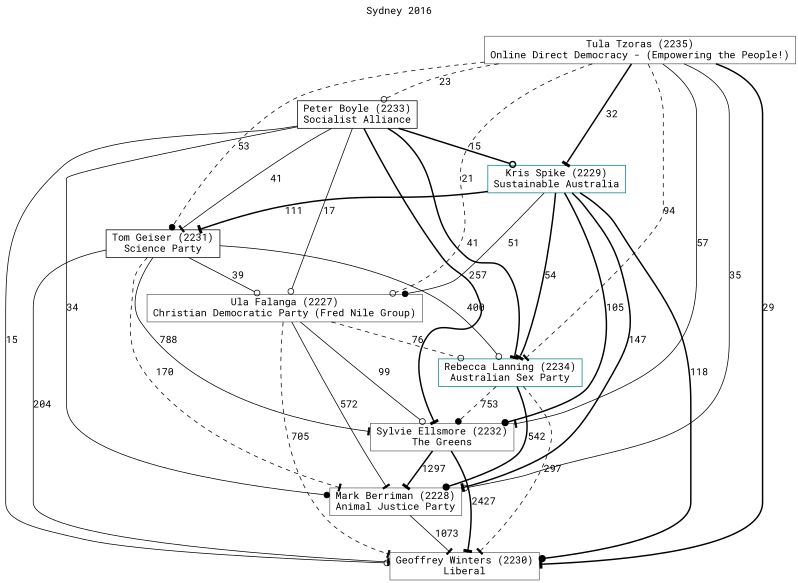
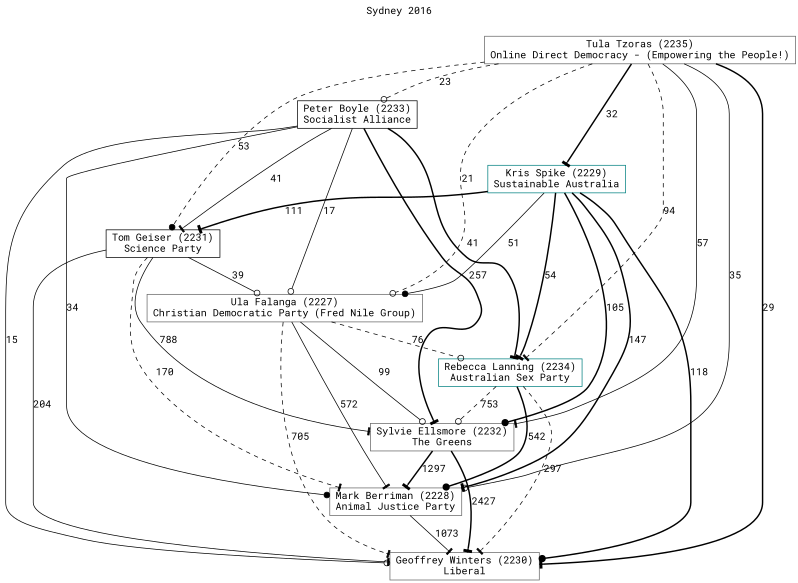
edge "Peter Boyle (2233) Socialist Alliance" -> "Kris Spike (2229) Sustainable Australia": removed, label "15"
edge "Tom Geiser (2231) Science Party" -> "Rebecca Lanning (2234) Australian Sex Party": removed, label "400"
edge "Rebecca Lanning (2234) Australian Sex Party" -> "Sylvie Ellsmore (2232) The Greens": arrowhead dot -> odot
